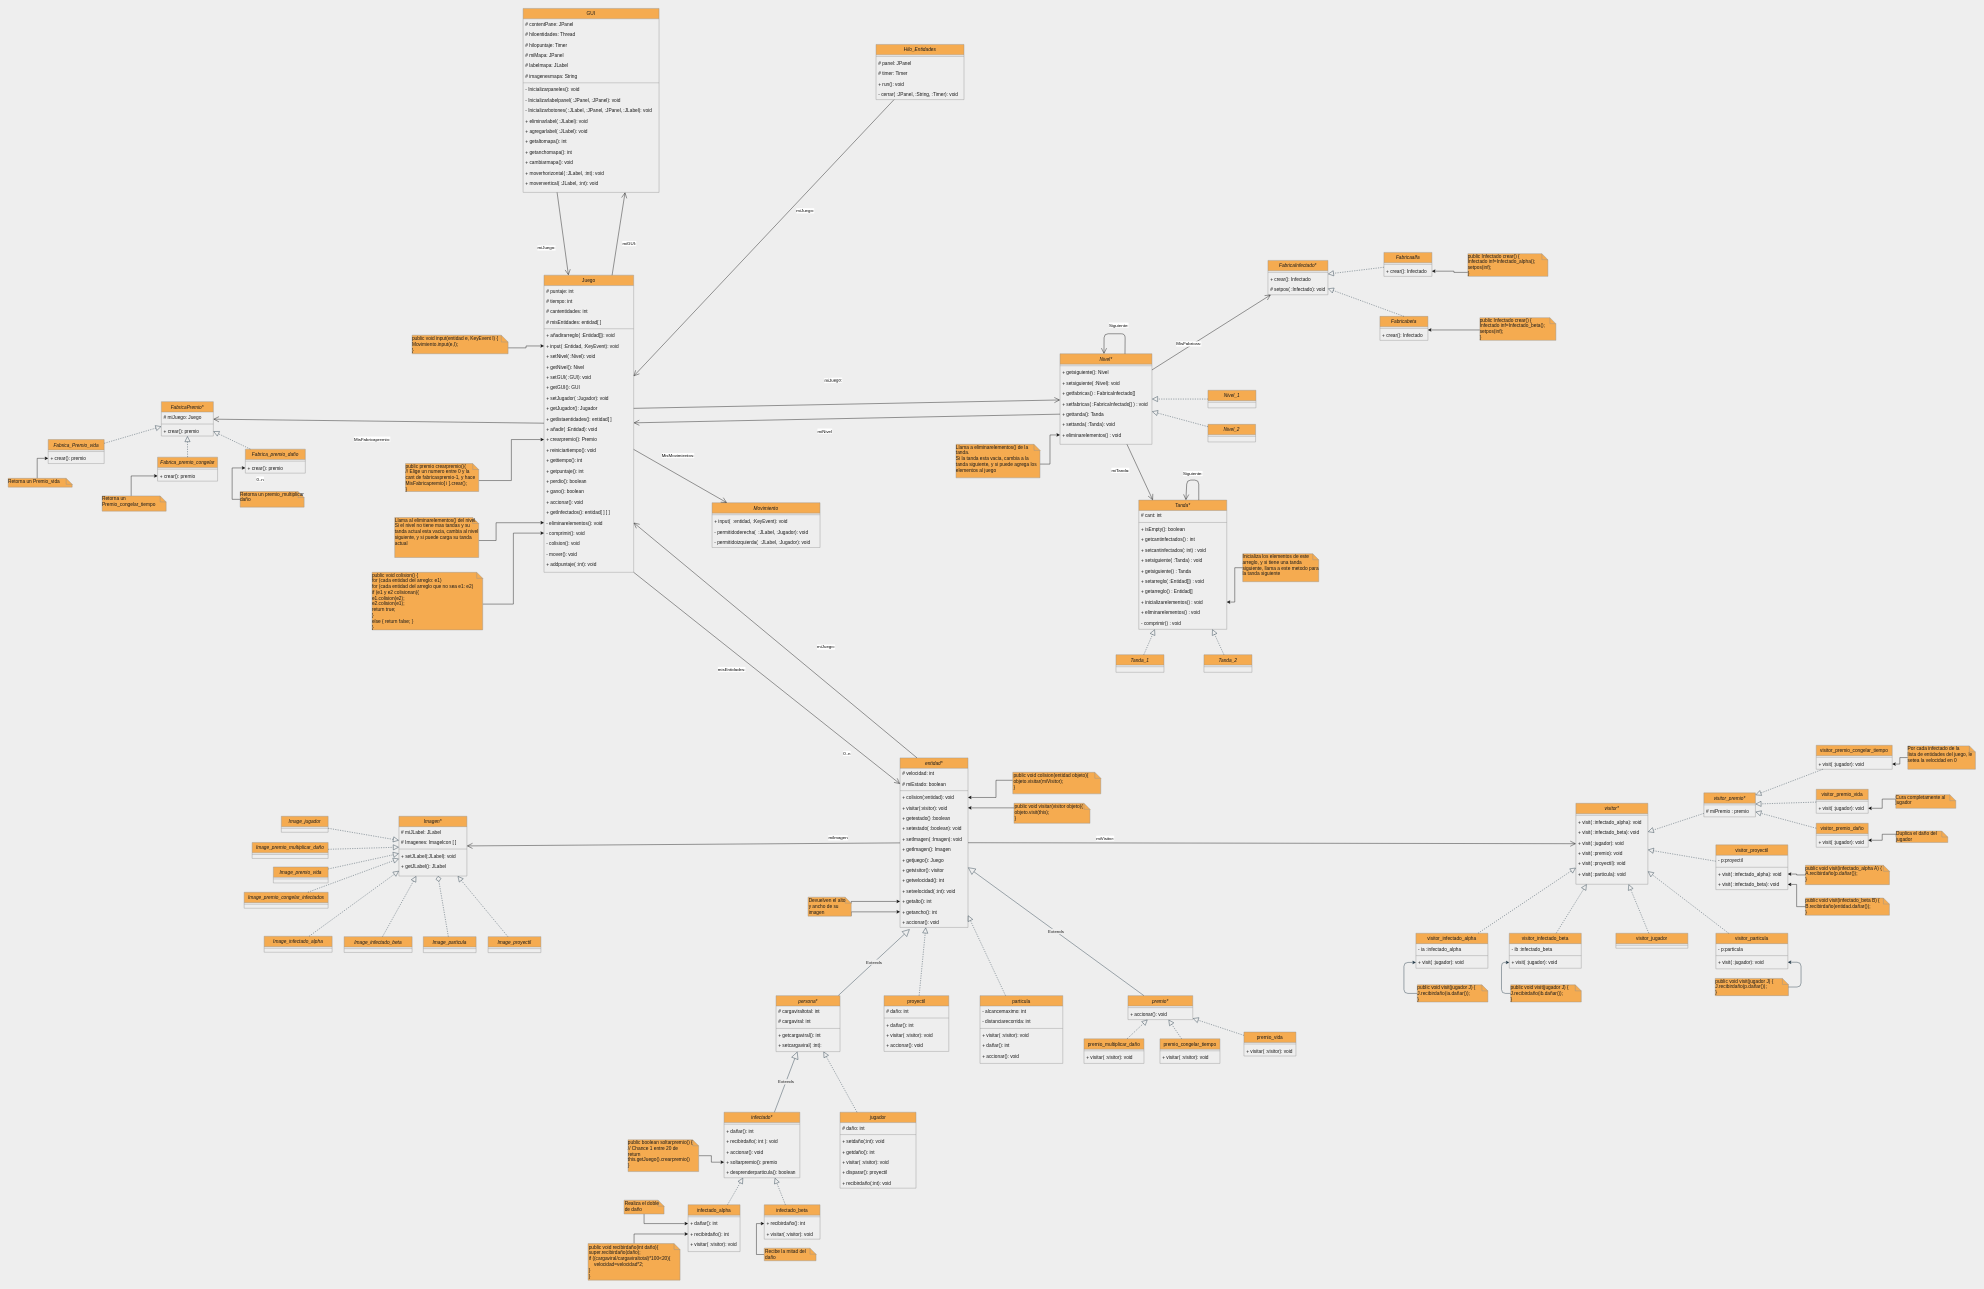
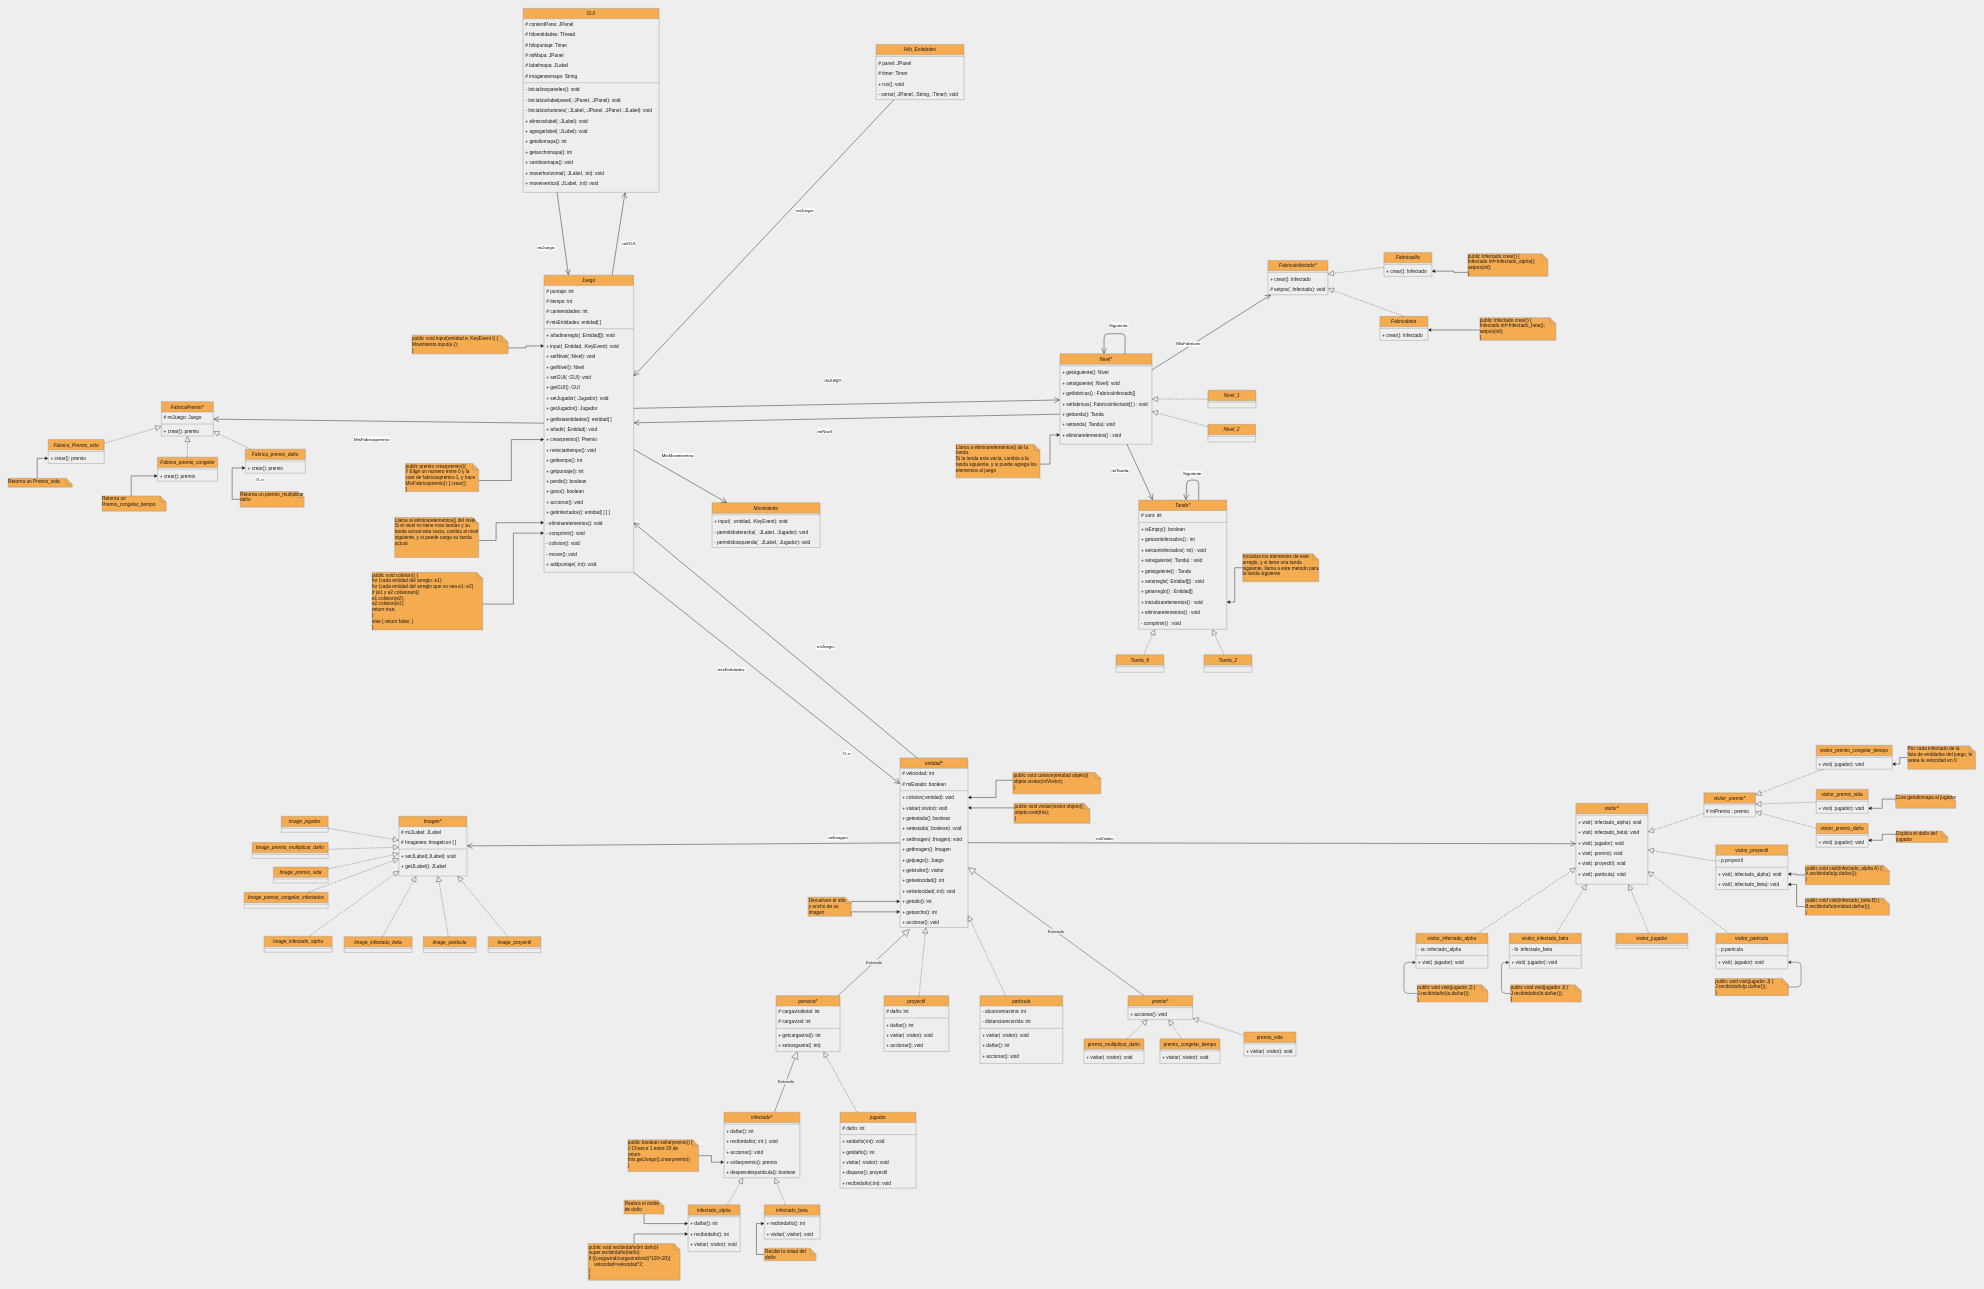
node "Tanda_1": label "Tanda_1" -> "Tanda_8"
node "Cura completamente al jugador": label "Cura completamente al jugador" -> "Cura getaltomapa al jugador"
edge "Image_particula" -> "Imagen*": arrowhead diamond -> block
